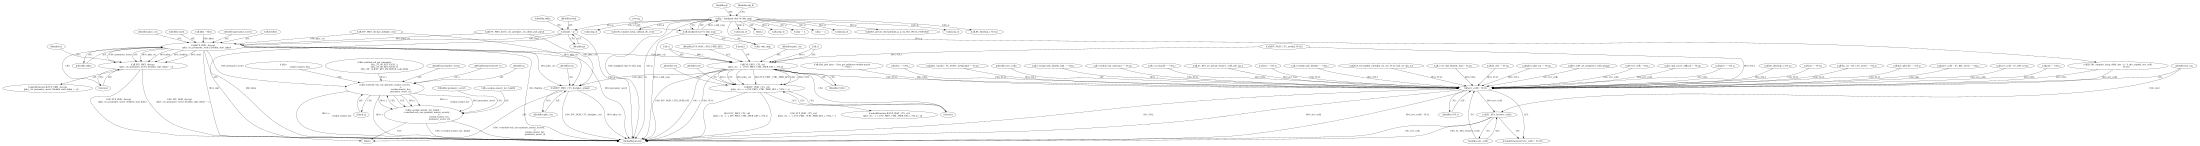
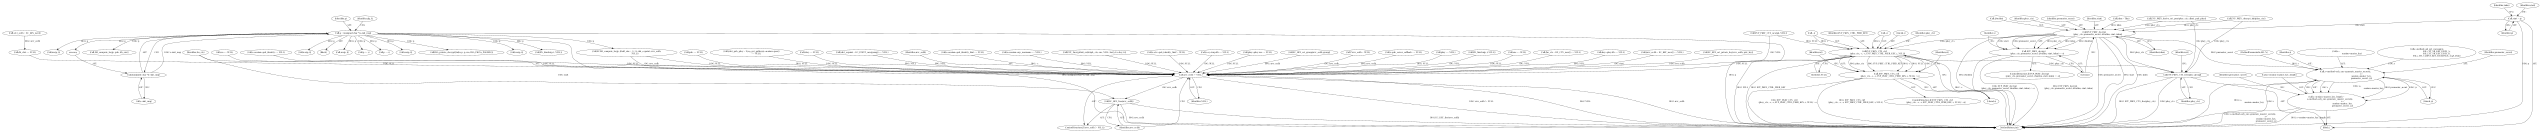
edge "(Call,p = (unsigned char *)s->init_msg)" -> "(Call,start = p)": now "(Call,p = (unsigned char *)s->init_msg)" -> "1000204"
node "(Call,DH_compute_key(p, callback, dh_srvr))": label "(Call,DH_compute_key(p, callback, dh_srvr))" -> "(Call,DH_compute_key(p, pub, dh_srvr))"
edge "(Call,(unsigned char *)s->init_msg)" -> "(MethodReturn,int)": removed, label "DDG: s->init_msg"
edge "(Call,EC_KEY_set_private_key(srvr_ecdh, priv_key))" -> "(Call,srvr_ecdh != NULL)": label "DDG: srvr_free" -> "DDG: srvr_ecdh"
edge "(Call,srvr_ecdh = EC_KEY_new())" -> "(Call,srvr_ecdh != NULL)": now "(Call,srvr_ecdh = EC_KEY_new())" -> "(Call,dh_clnt == NULL)"
